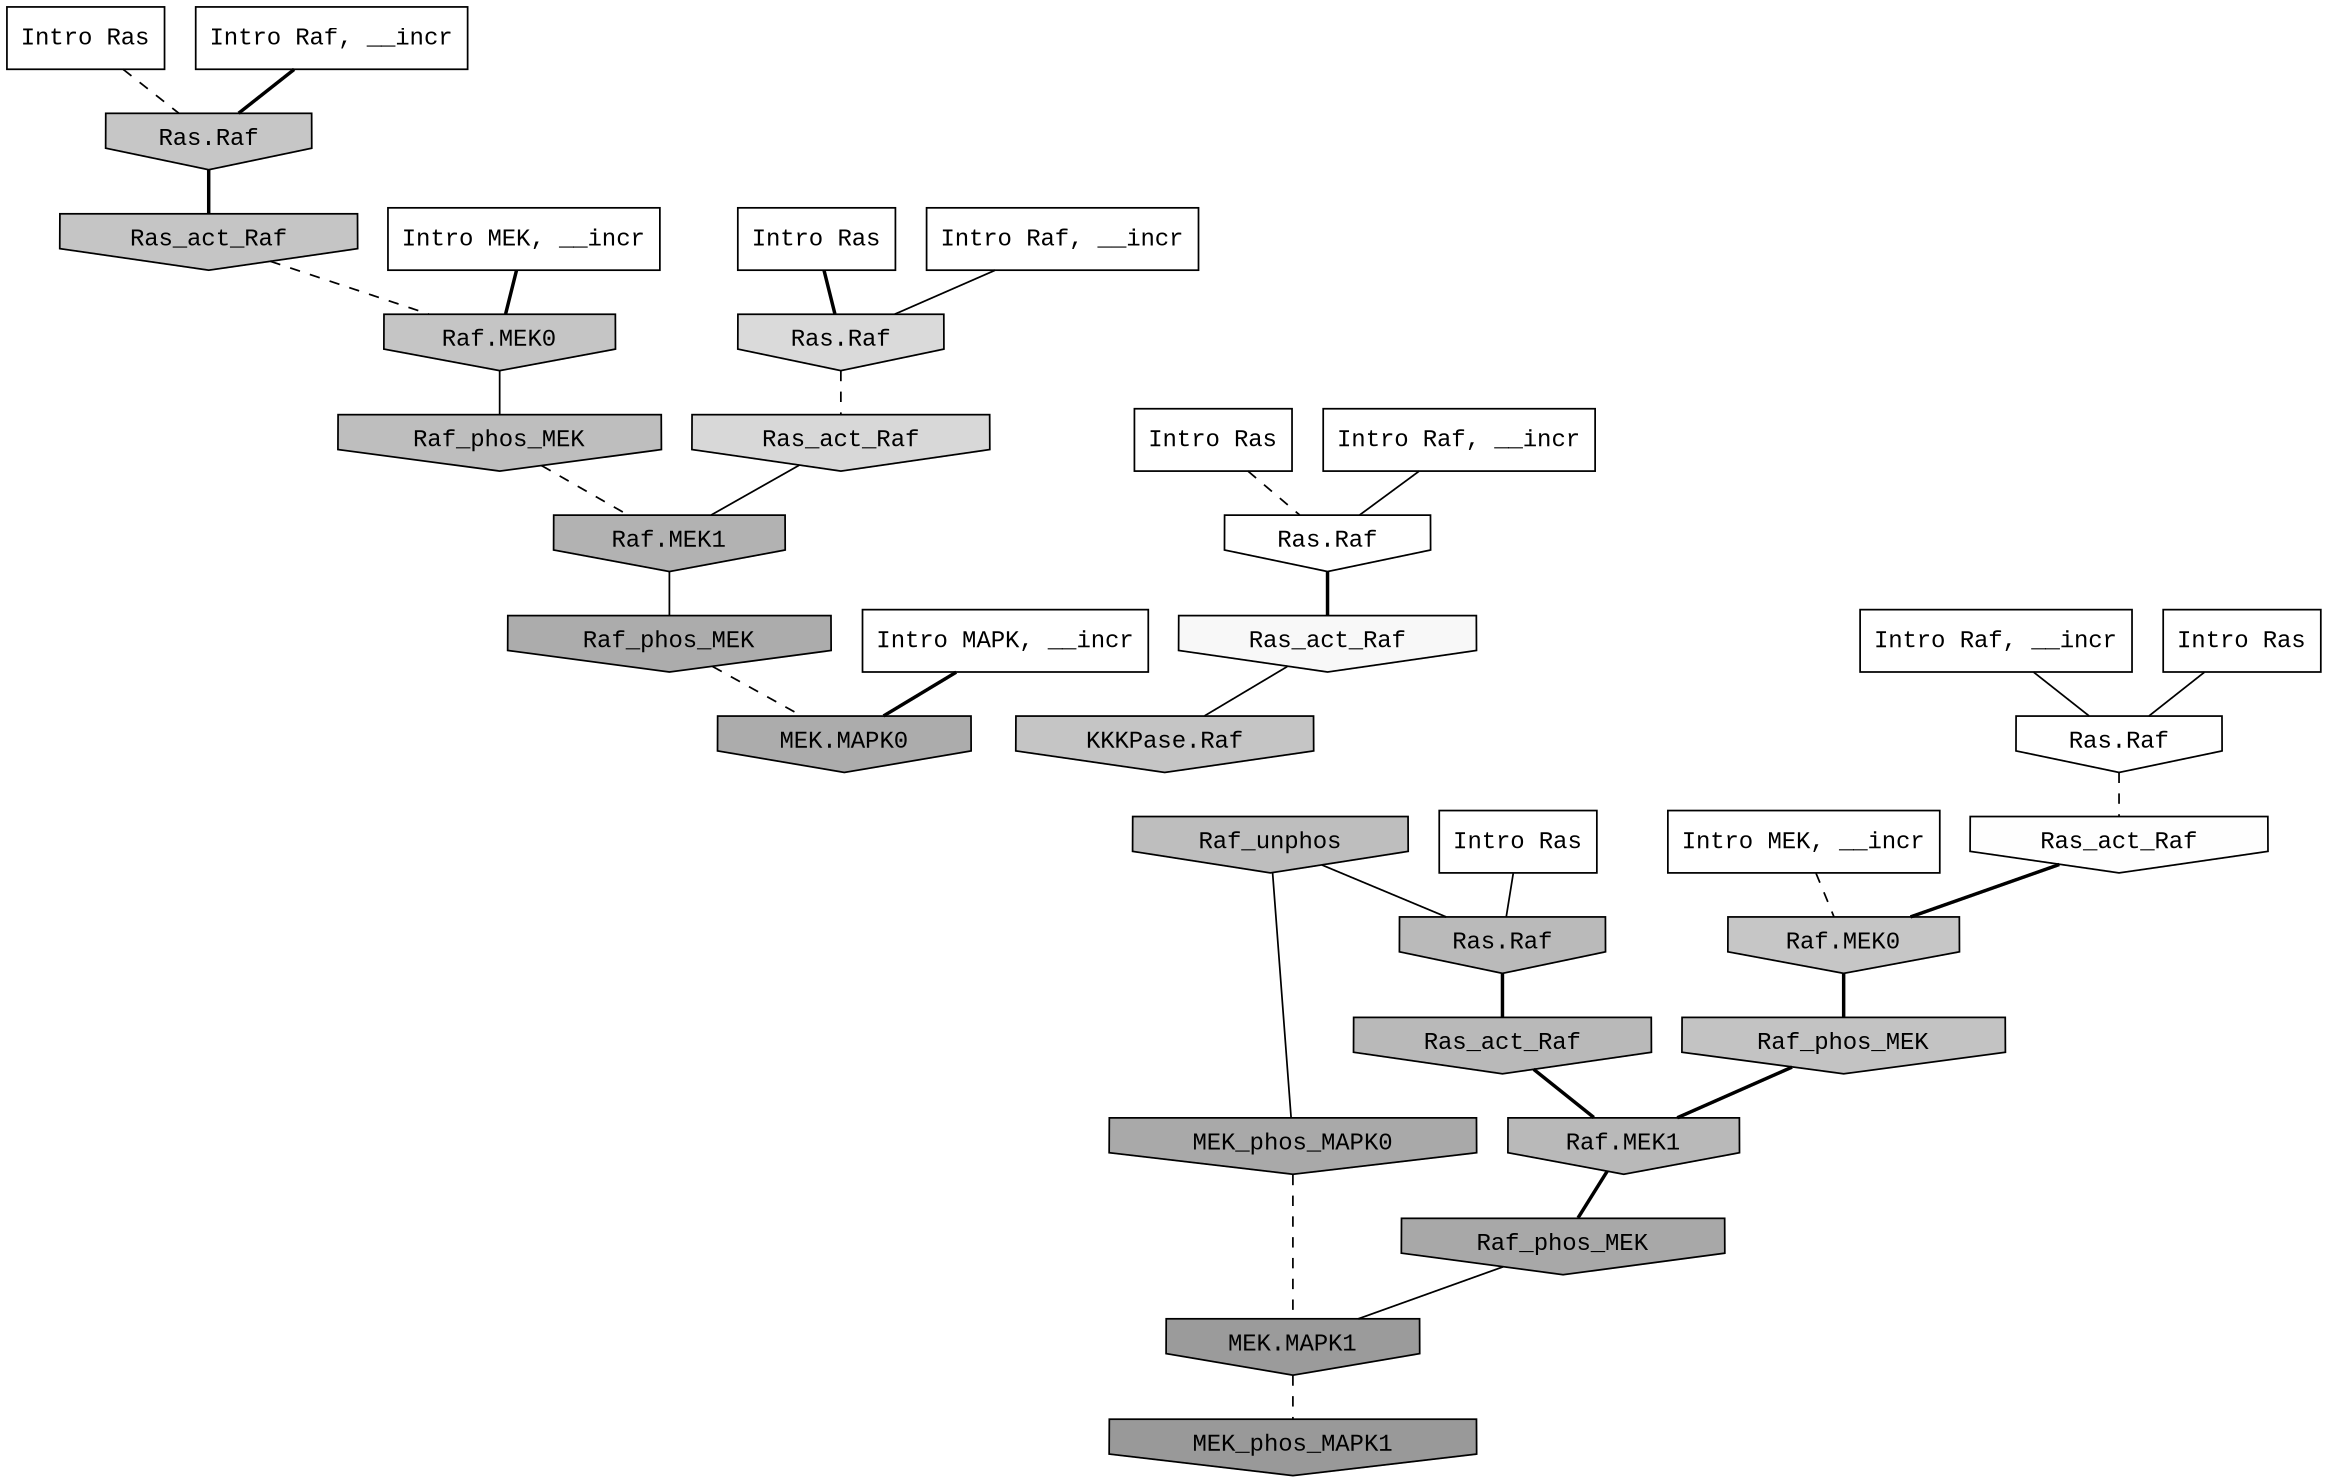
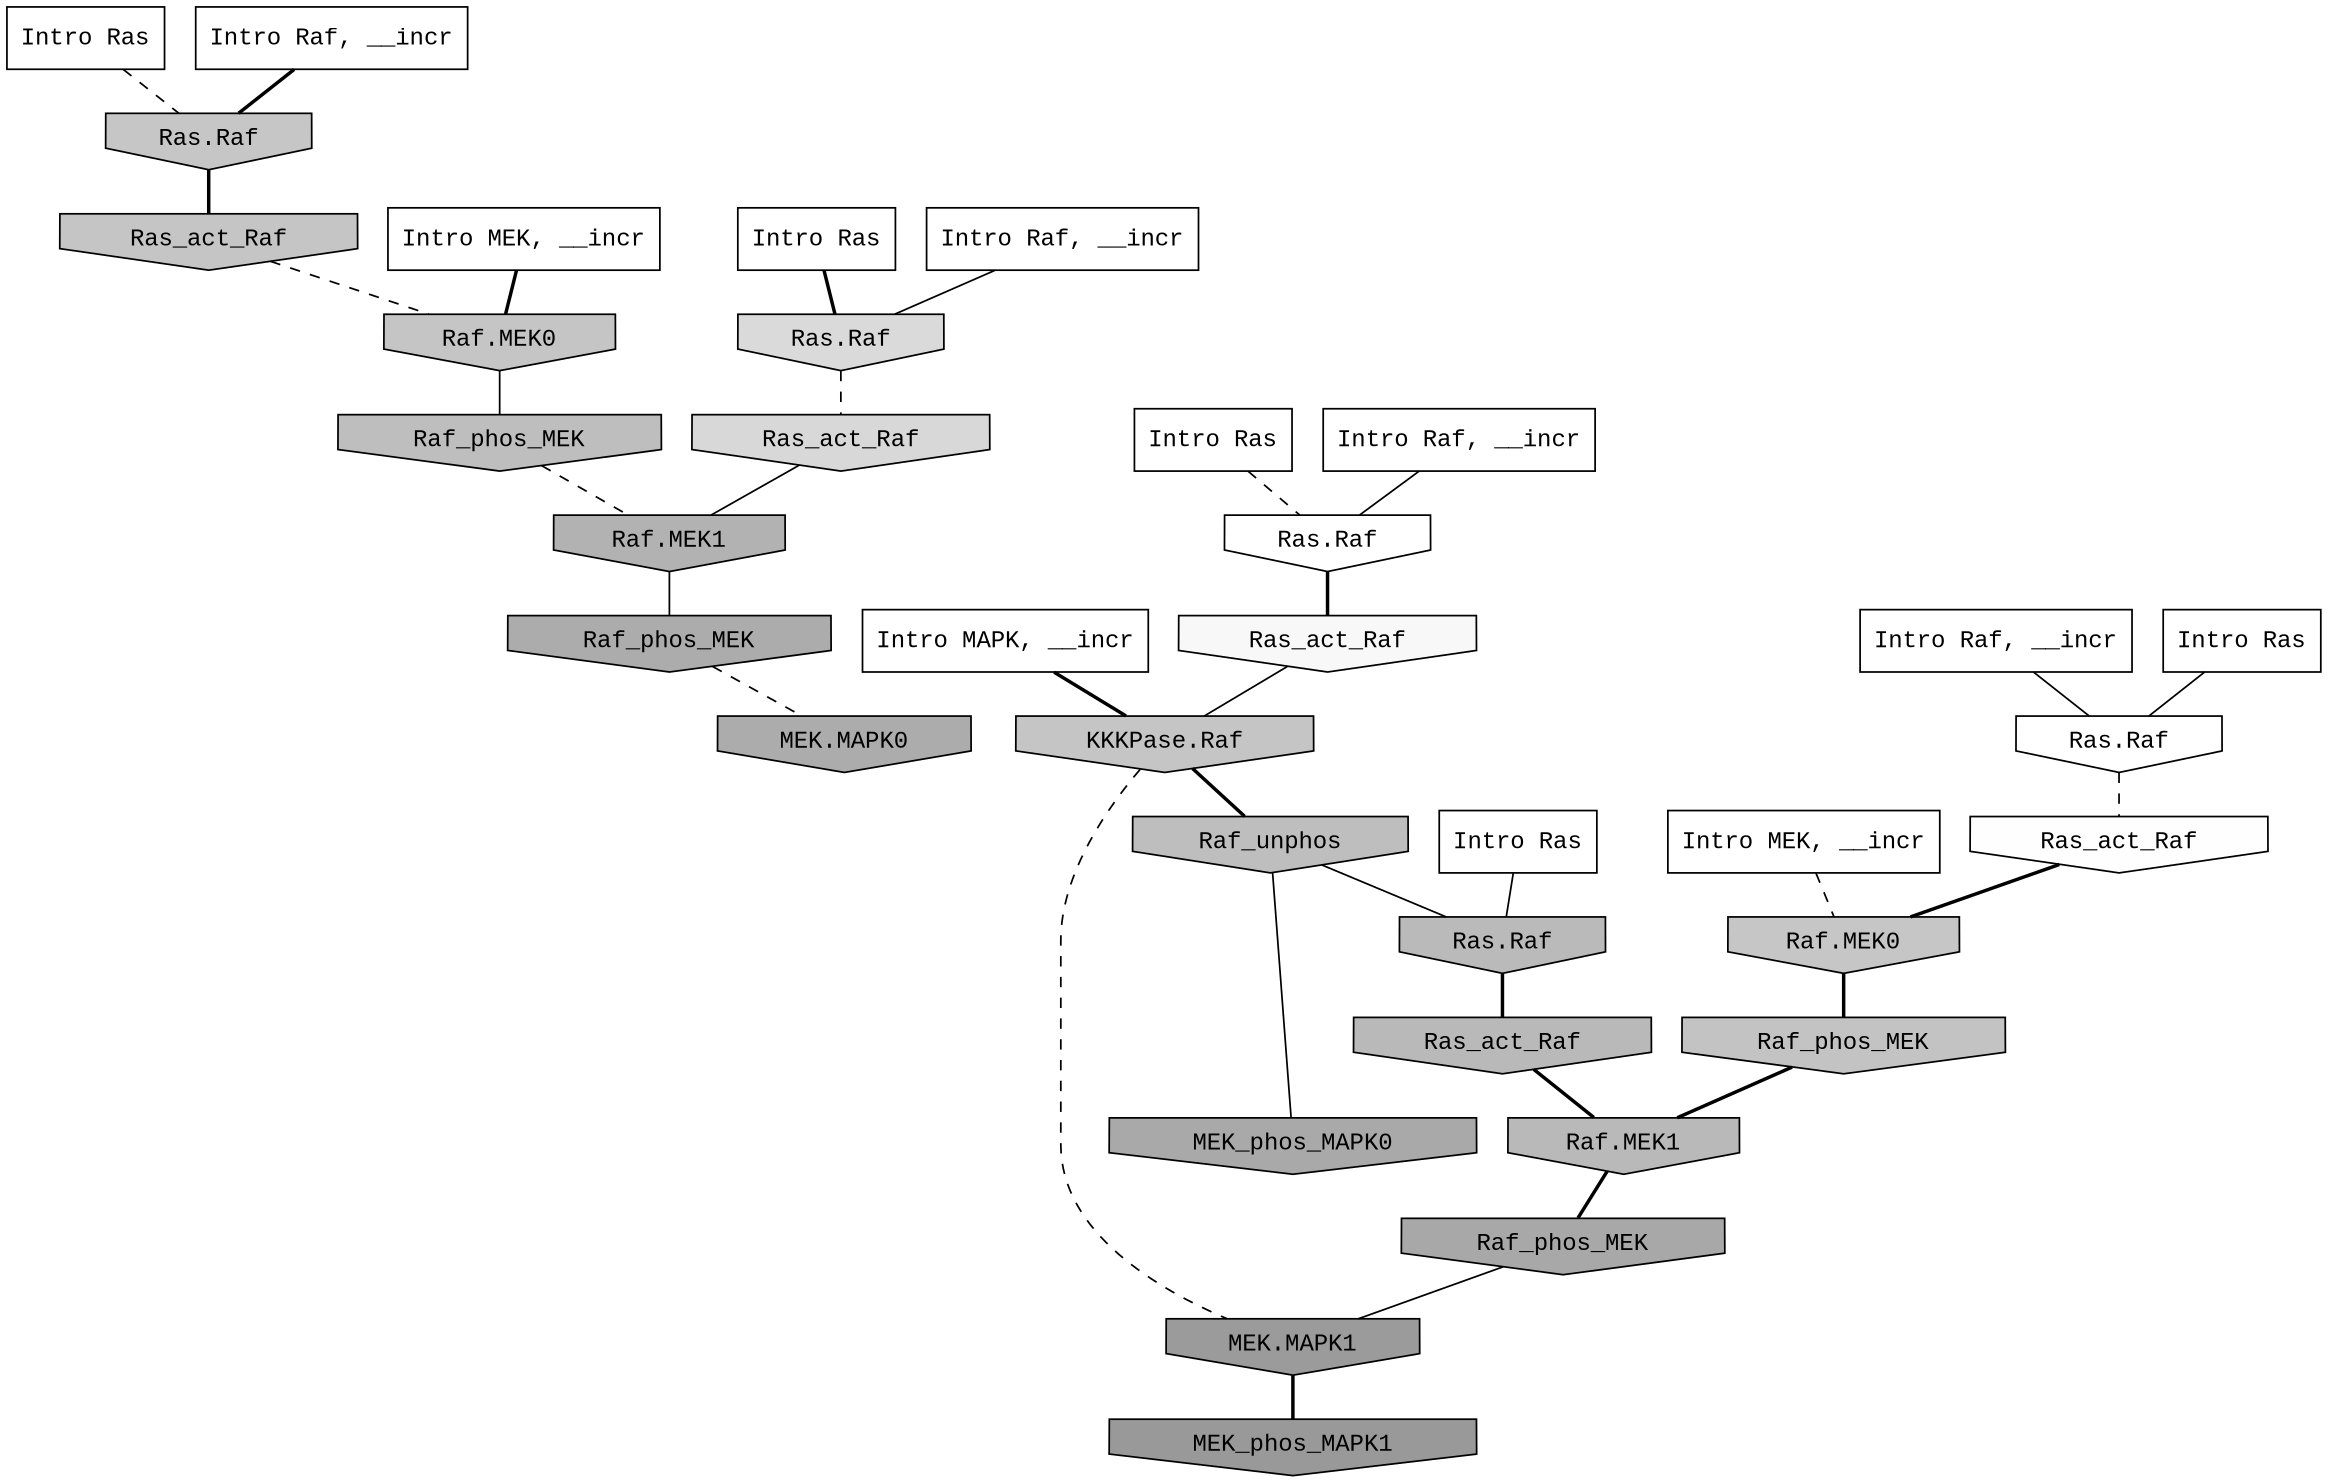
edge "Intro MAPK, __incr" -- "MEK.MAPK0": now "Intro MAPK, __incr" -- "KKKPase.Raf"
edge "KKKPase.Raf" -- "Raf_unphos": added
edge "MEK_phos_MAPK0" -- "MEK.MAPK1": now "KKKPase.Raf" -- "MEK.MAPK1"
edge "MEK.MAPK1" -- "MEK_phos_MAPK1": style dashed -> bold
